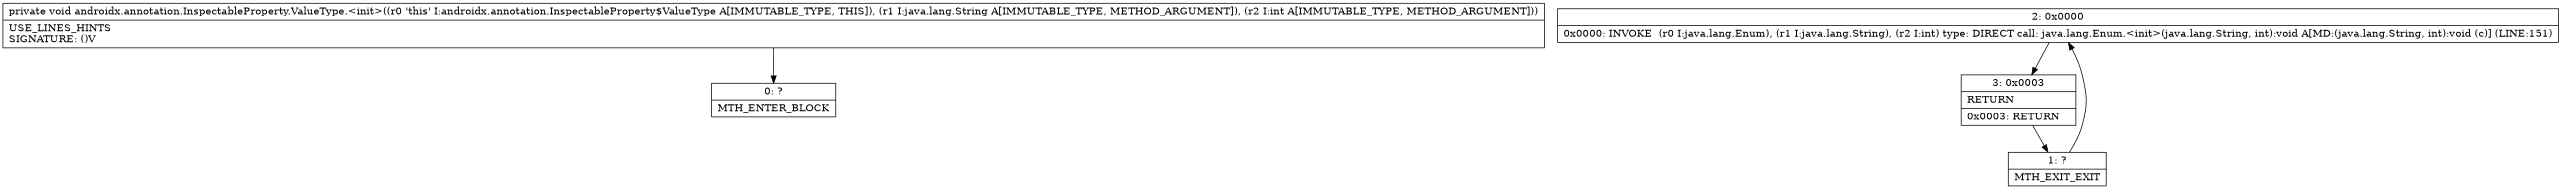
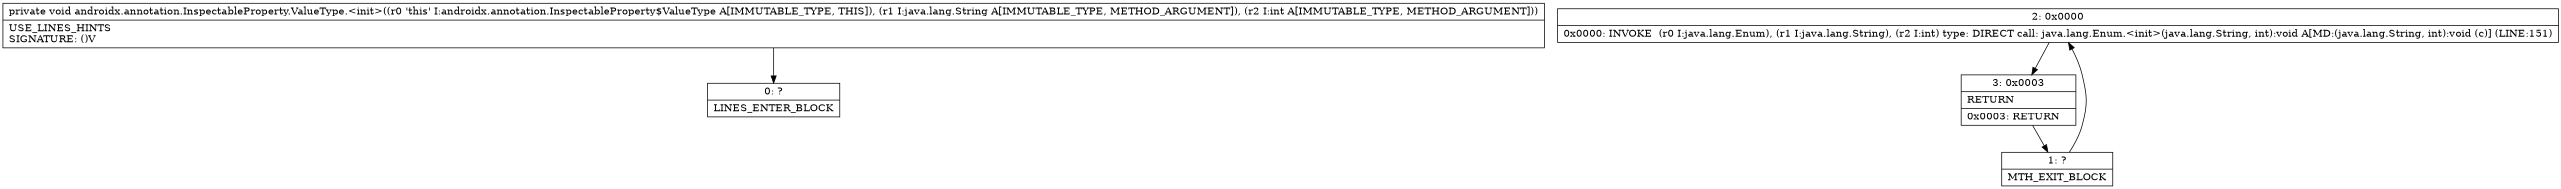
node "0: ?": text "MTH_ENTER_BLOCK" -> "LINES_ENTER_BLOCK"
node "1: ?": text "MTH_EXIT_EXIT" -> "MTH_EXIT_BLOCK"
